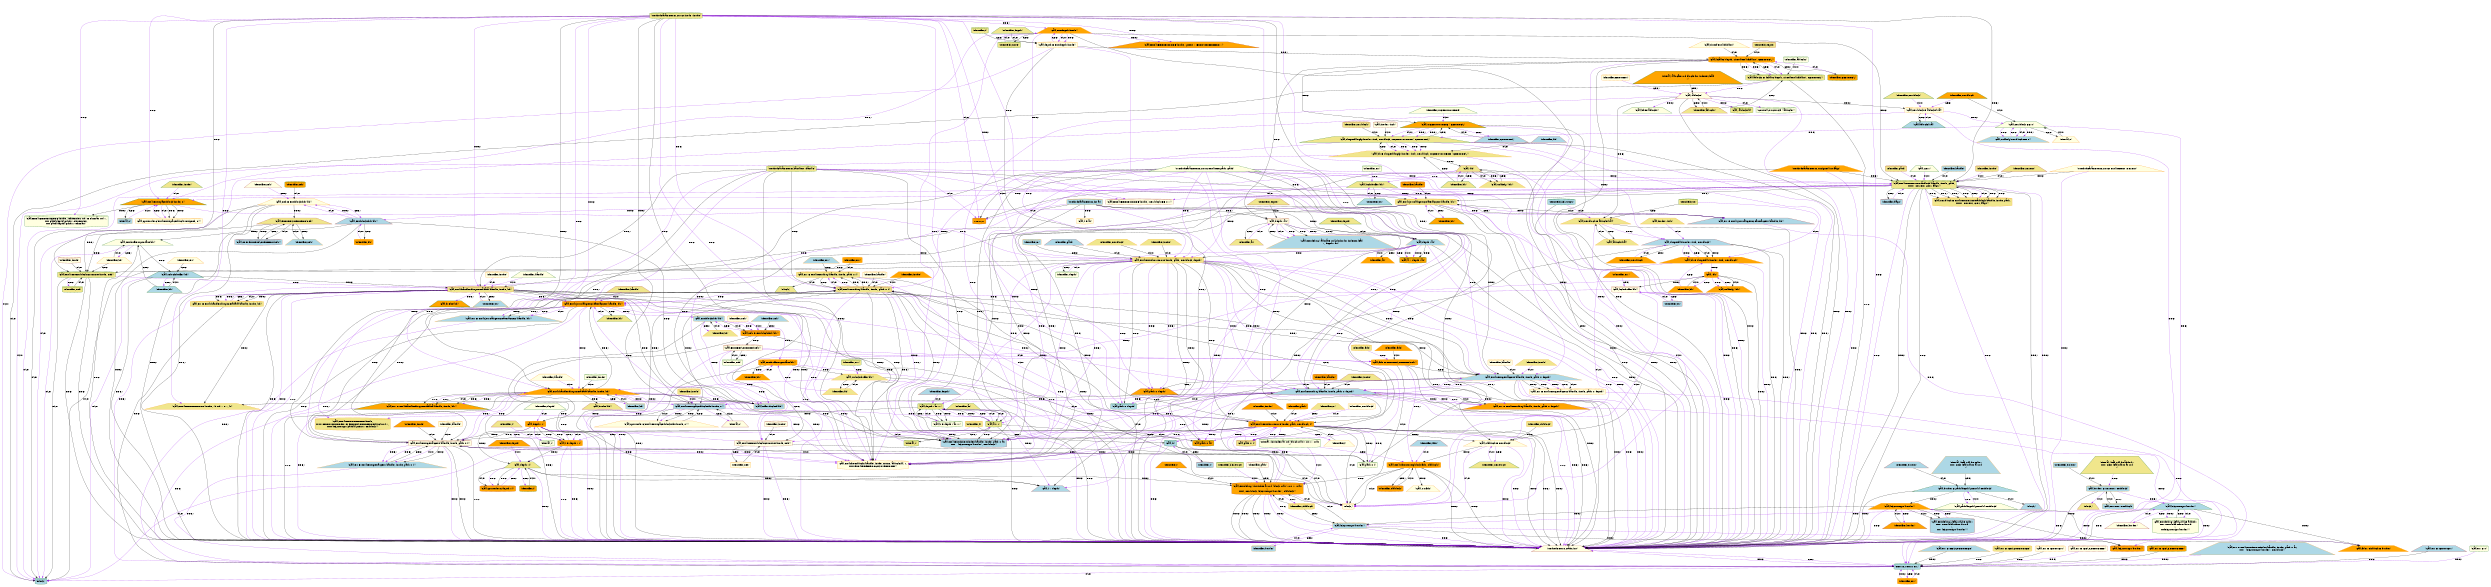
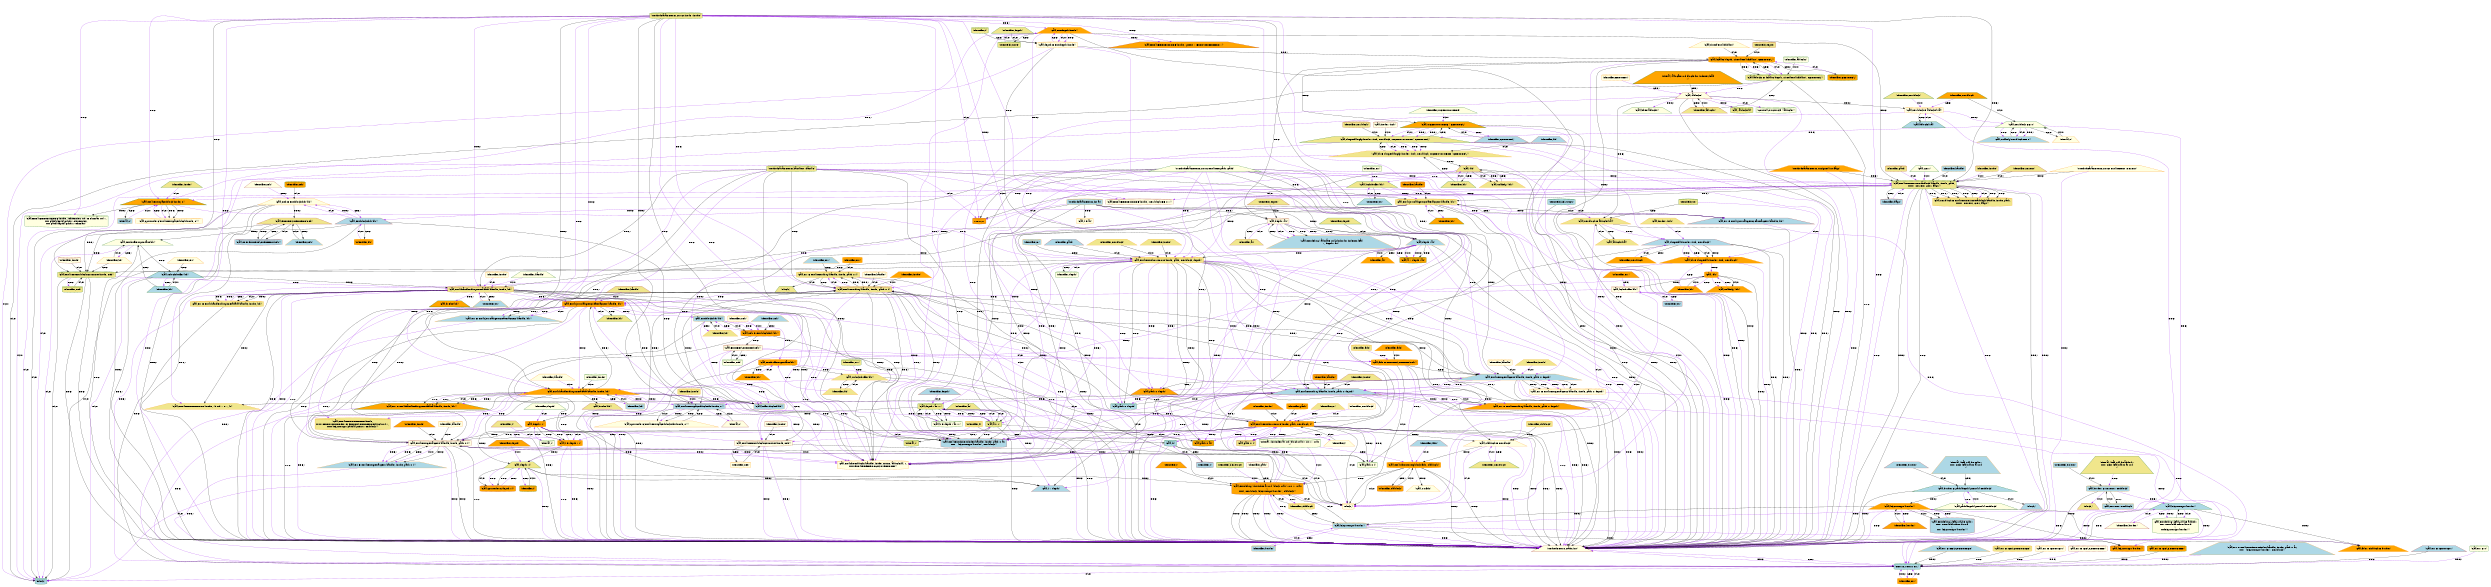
edge "(Call,unlikely(newblock == 0))" -> "(Call,newblock == 0)": color purple -> black
node "(Call,cpu_to_le16(ext4_ext_space_block(unsigned, 0)))": label "(Call,cpu_to_le16(ext4_ext_space_block(unsigned, 0)))" -> "(Call,cpu_to_le16(ext4_ext_space_block(inode, 0)))"
edge "(MethodParameterIn,handle_t *handle)" -> "(MethodReturn,static int)": added, label "DDG:"
